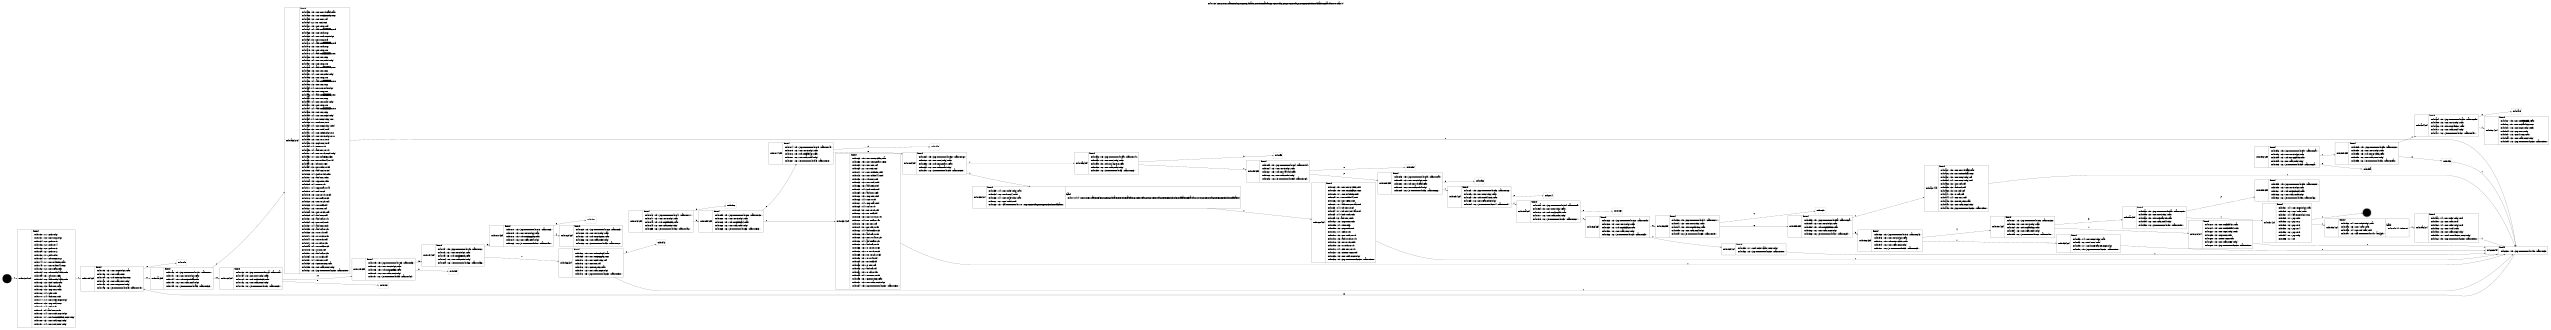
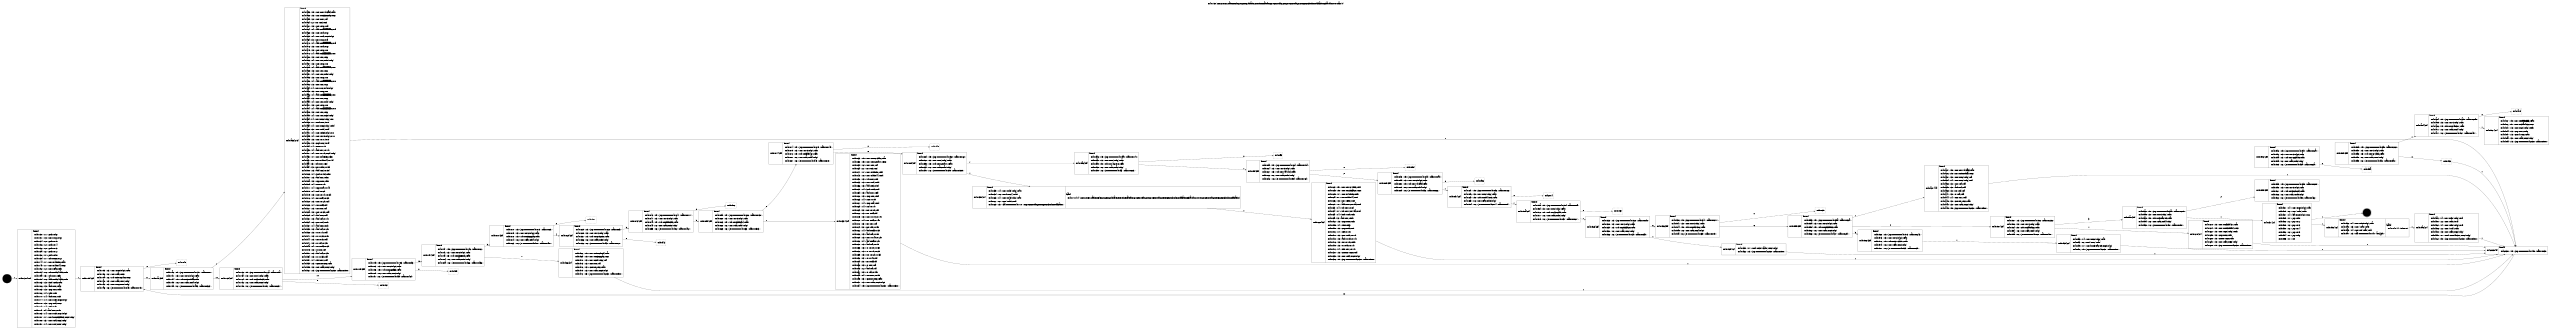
edge "0x4019d2 [25]" -> "0x4019eb [25]": removed, label "1"
edge "0x401829 [25]" -> "0x401842 [25]": added, label "9"
edge "0x40196e [25]" -> "0x401987 [25]": now "0x401955 [25]" -> "0x401987 [25]"
edge "0x401b66 [27]" -> "0x401f42": now "0x401829 [25]" -> "0x401f42"
